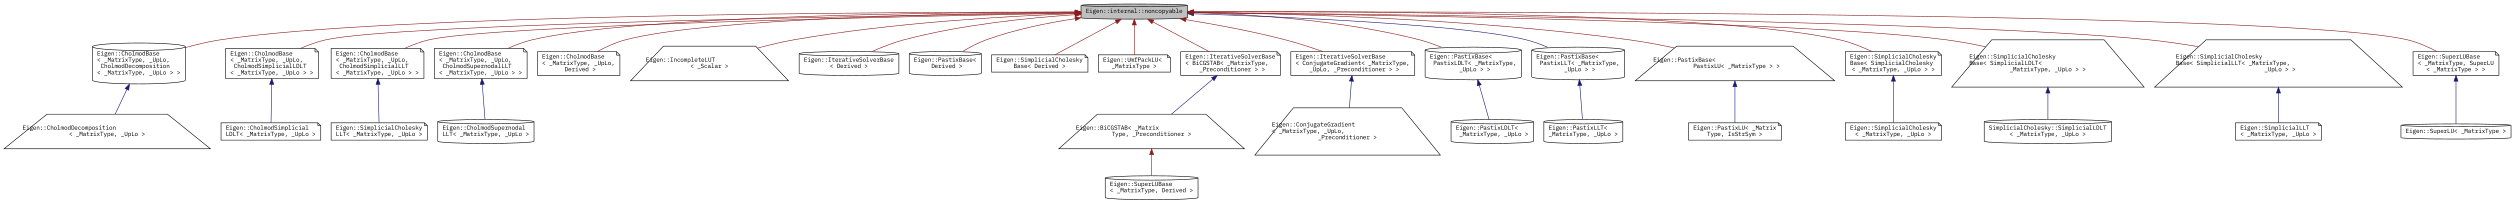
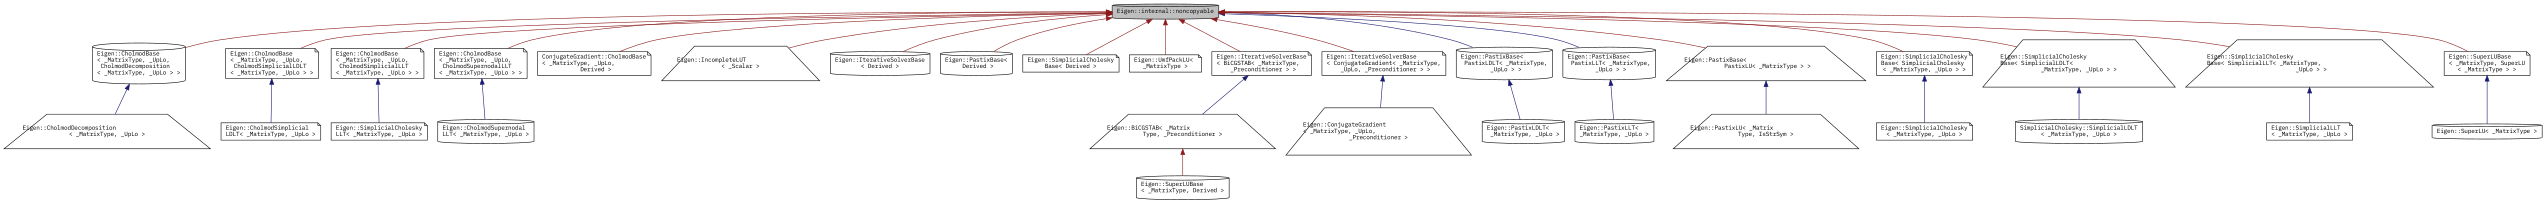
edge "Eigen::PastixBase< PastixLDLT< _MatrixType, _UpLo > >" -> "Eigen::internal::noncopyable": color firebrick4 -> midnightblue
node "Eigen::CholmodBase < _MatrixType, _UpLo, Derived >": label "Eigen::CholmodBase < _MatrixType, _UpLo, Derived >" -> "ConjugateGradient::CholmodBase < _MatrixType, _UpLo, Derived >"
node "Eigen::PastixLU< _Matrix Type, IsStrSym >": shape note -> trapezium
